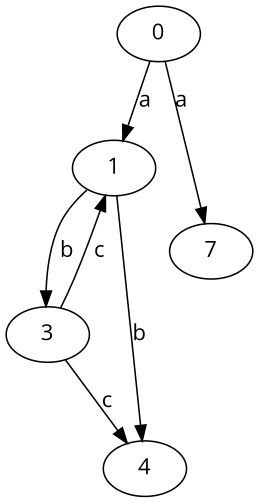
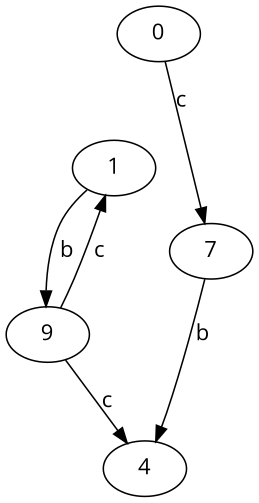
edge "0" -> "1": removed, label "a"
edge "0" -> "7": label "a" -> "c"
edge "1" -> "4": now "7" -> "4"
node "3": label "3" -> "9"
